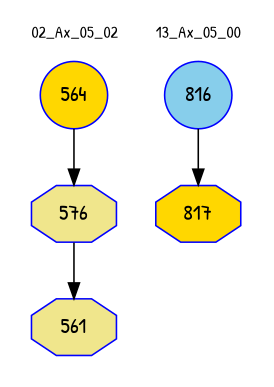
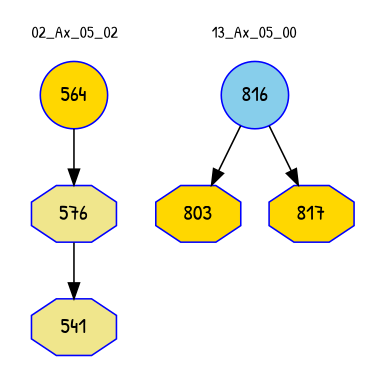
node "803": added
node "561": label "561" -> "541"
